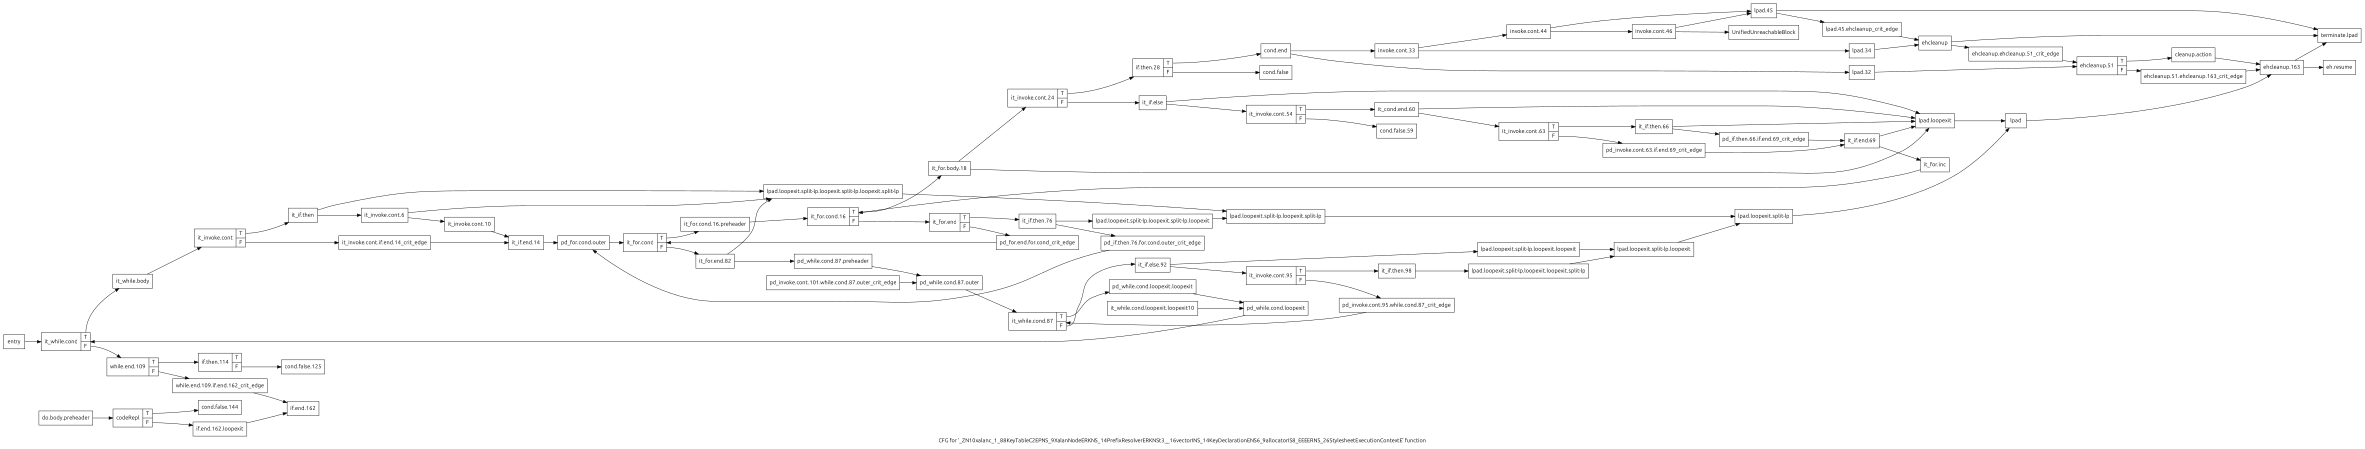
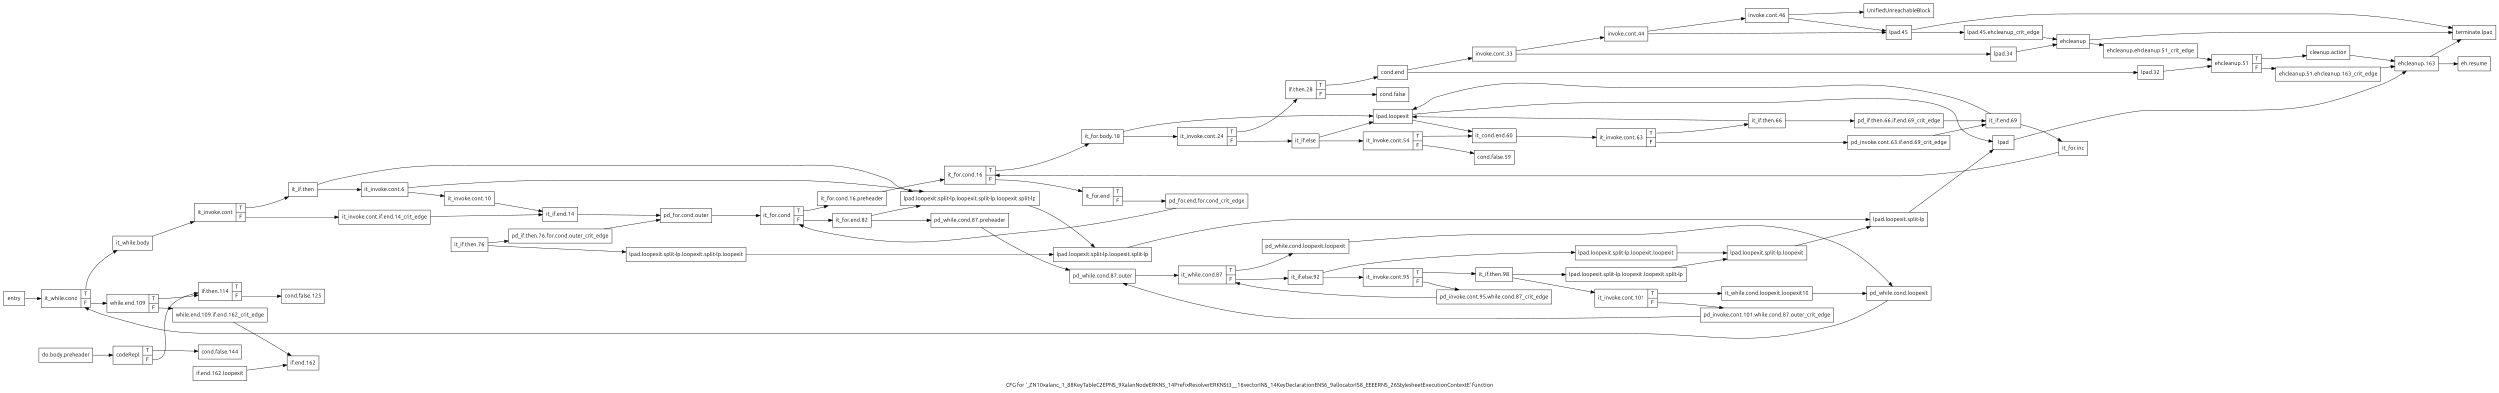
edge "it_cond.end.60" -> "lpad.loopexit": reversed
edge "it_for.end" -> "it_if.then.76": removed
node "it_invoke.cont.101": added
edge "codeRepl" -> "if.end.162.loopexit": now "codeRepl" -> "if.then.114"
